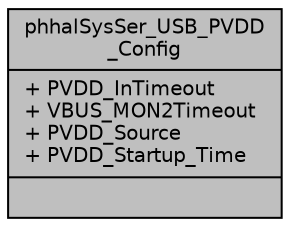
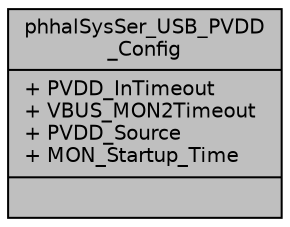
node "phhalSysSer_USB_PVDD": text "+ PVDD_Startup_Time" -> "+ MON_Startup_Time"
